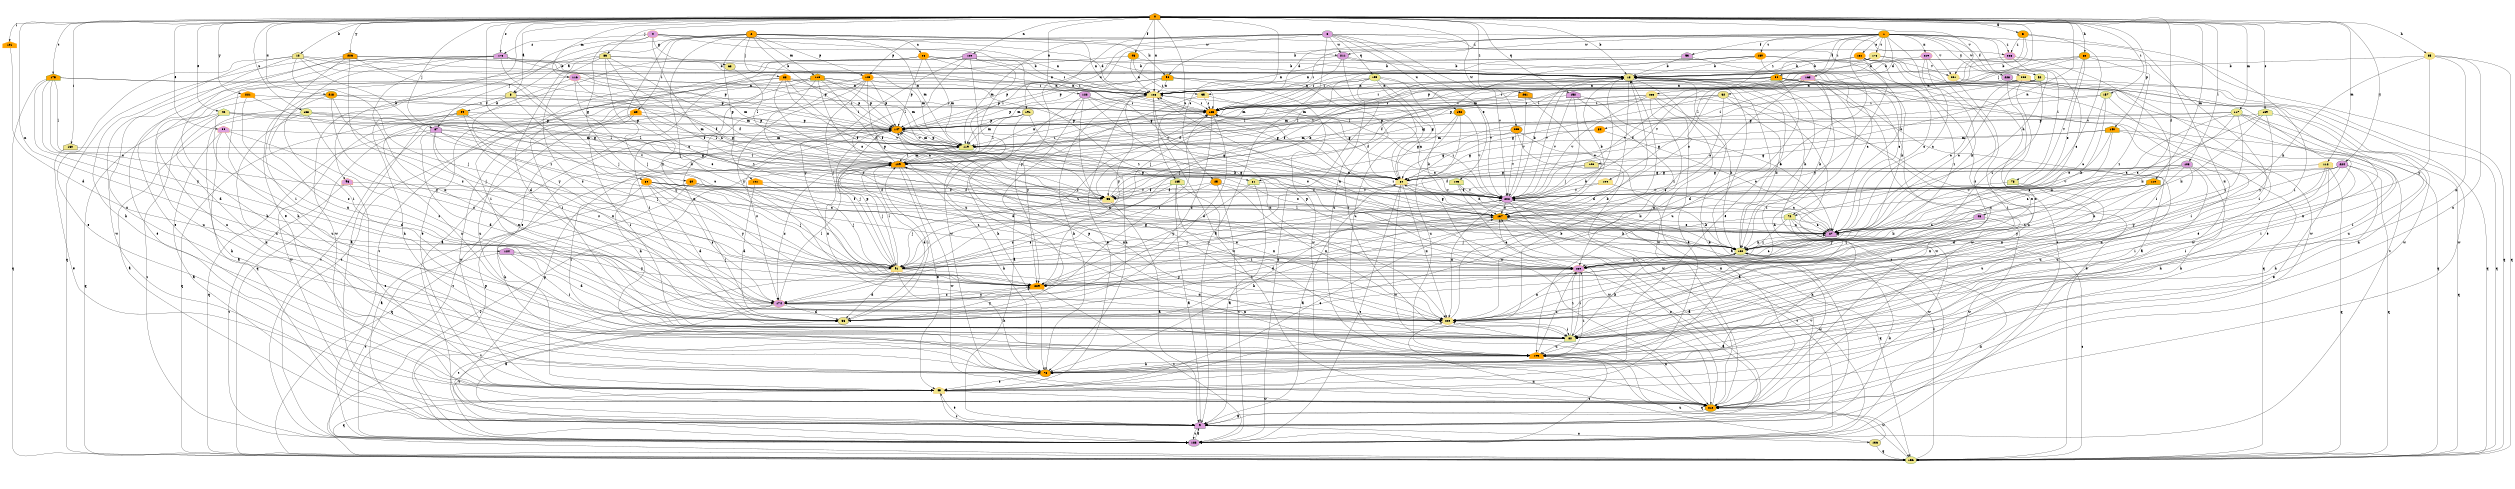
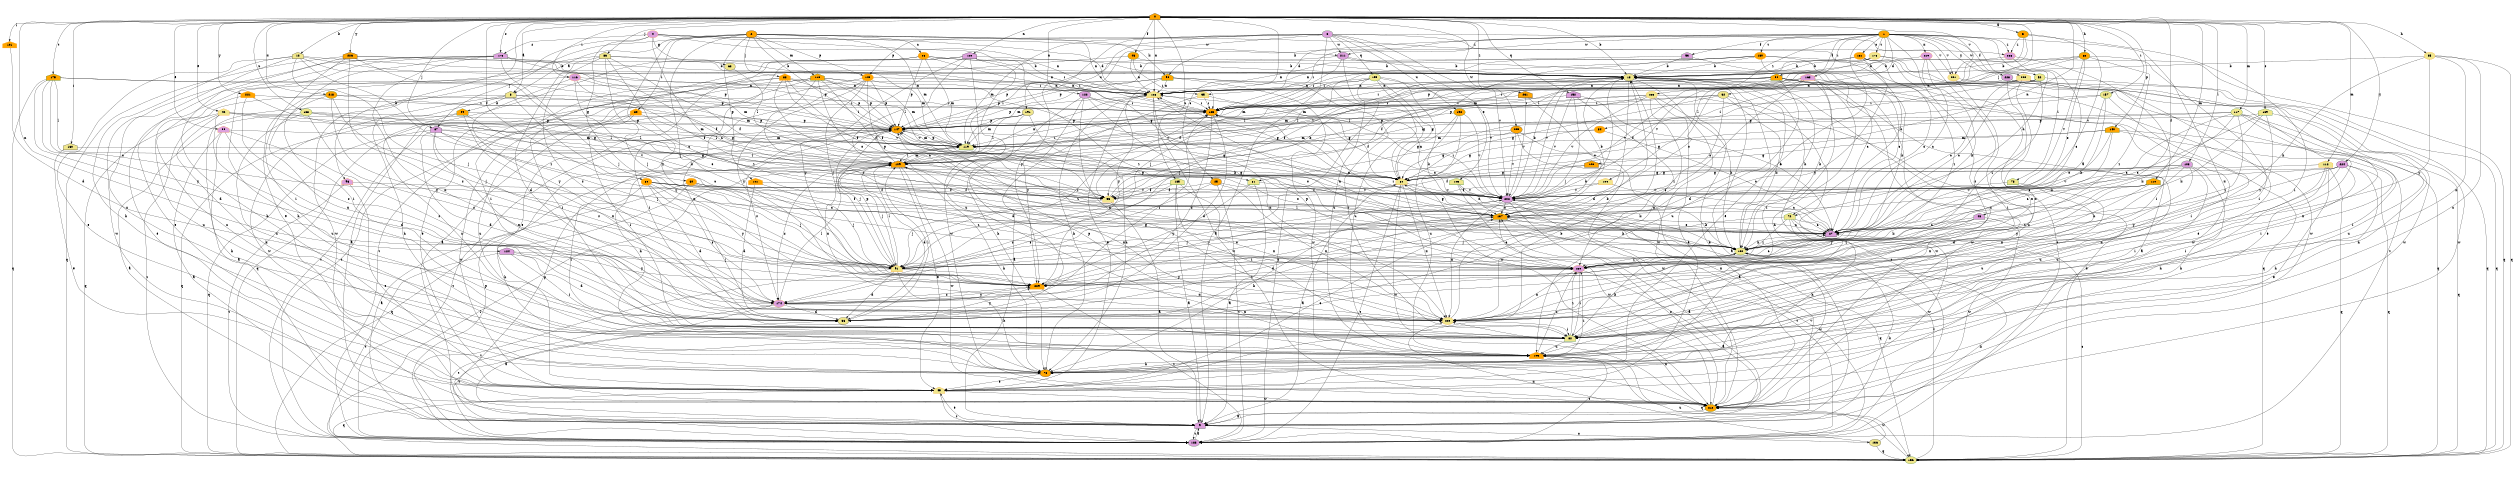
edge "0" -> "116": label "m" -> "i"
edge "131" -> "201": now "1" -> "201"
node "42": color darkgreen -> darkorange
node "126": fillcolor khaki -> orange
edge "157" -> "27": label "c" -> "a"
edge "99" -> "212": now "8" -> "212"
